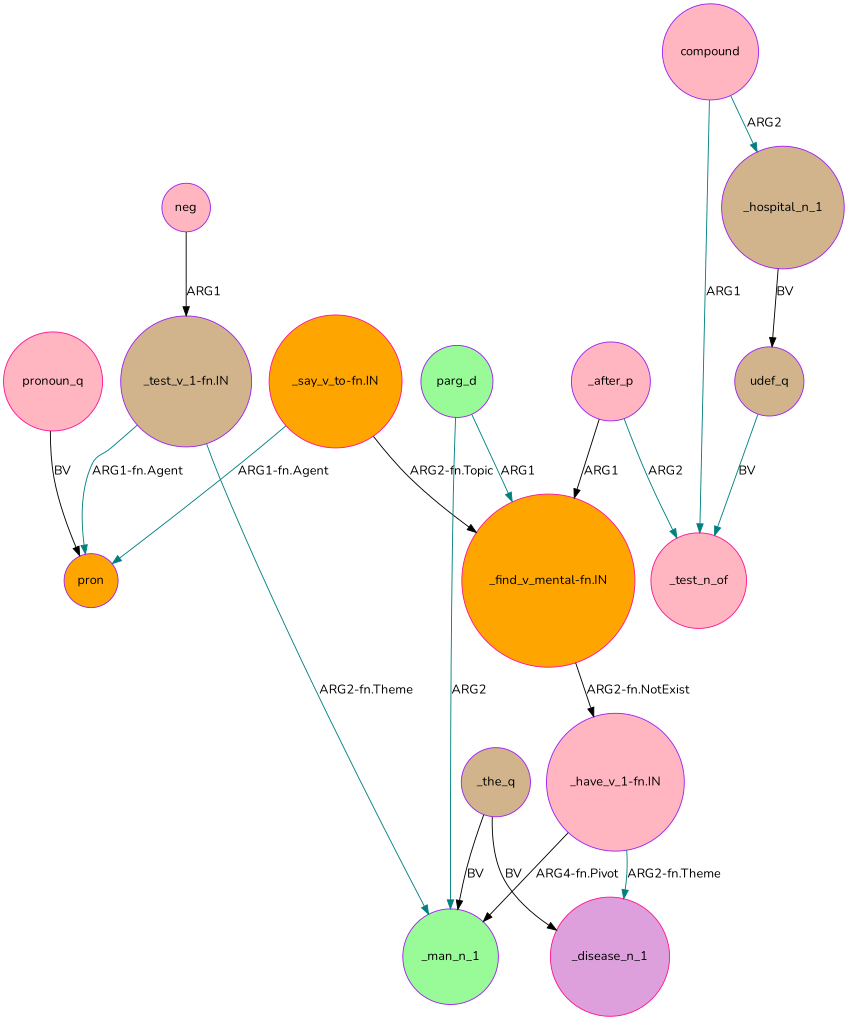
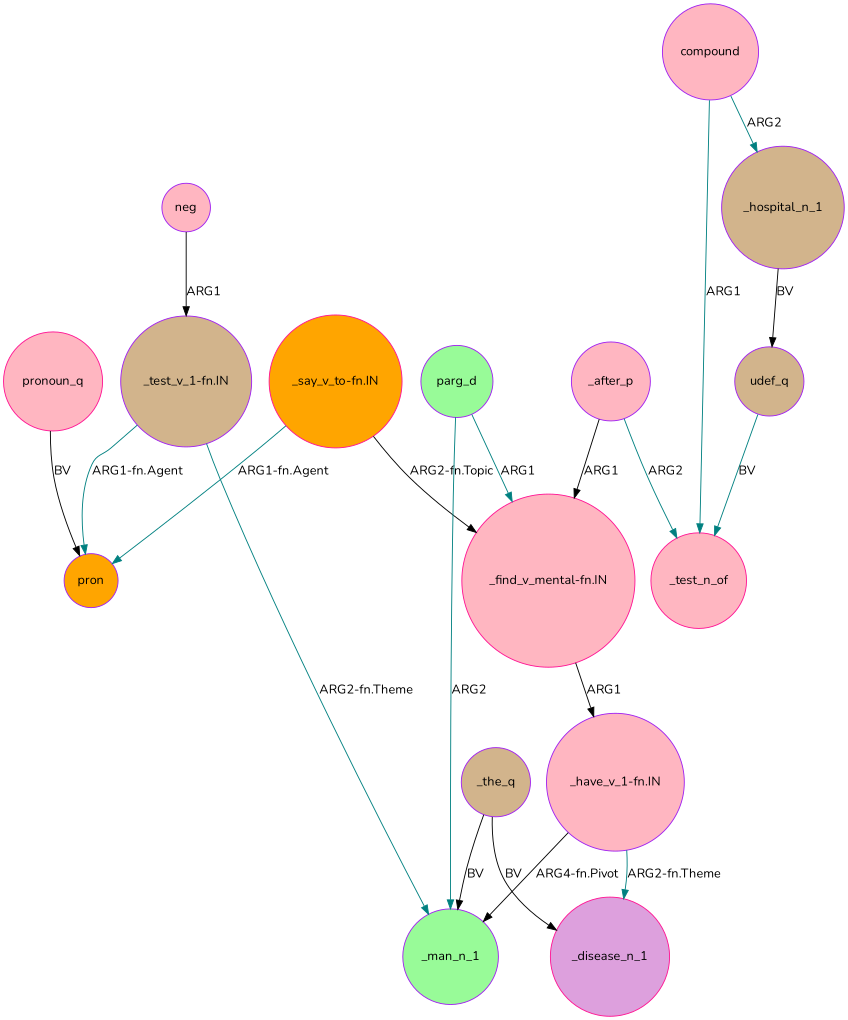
node "_find_v_mental-fn.IN": fillcolor orange -> lightpink
edge "_find_v_mental-fn.IN" -> "_have_v_1-fn.IN": label "ARG2-fn.NotExist" -> "ARG1"
